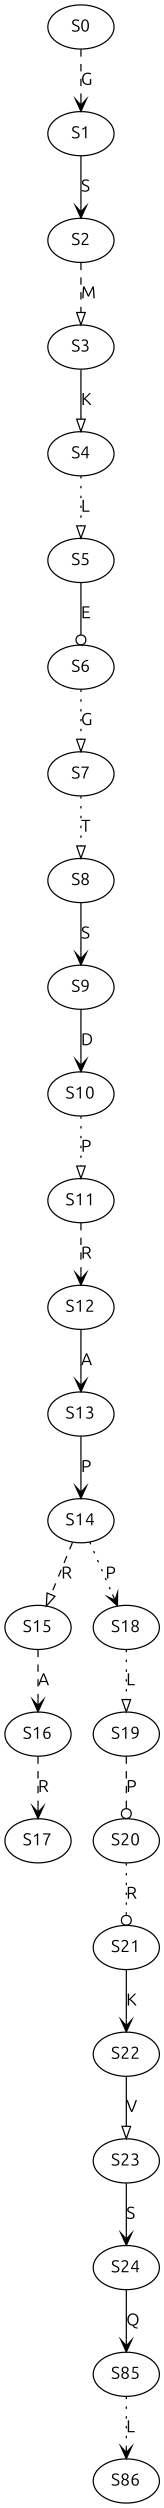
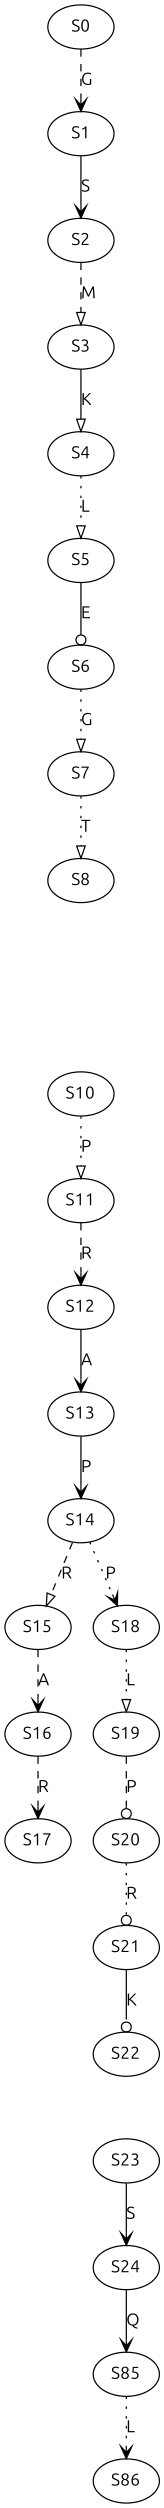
node "S9": removed
edge "S21" -> "S22": arrowhead vee -> odot
edge "S22" -> "S23": removed, label "V"
